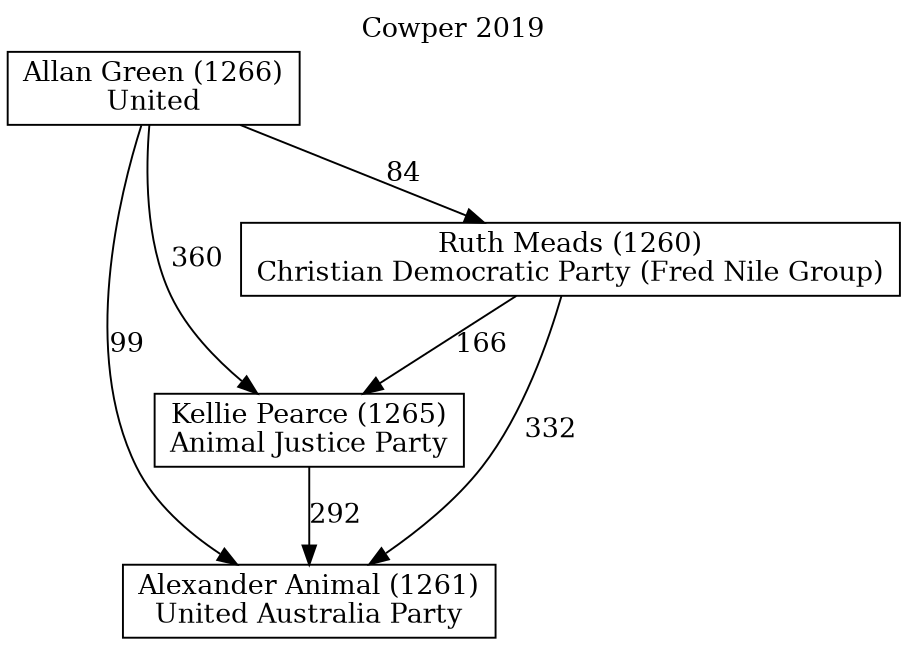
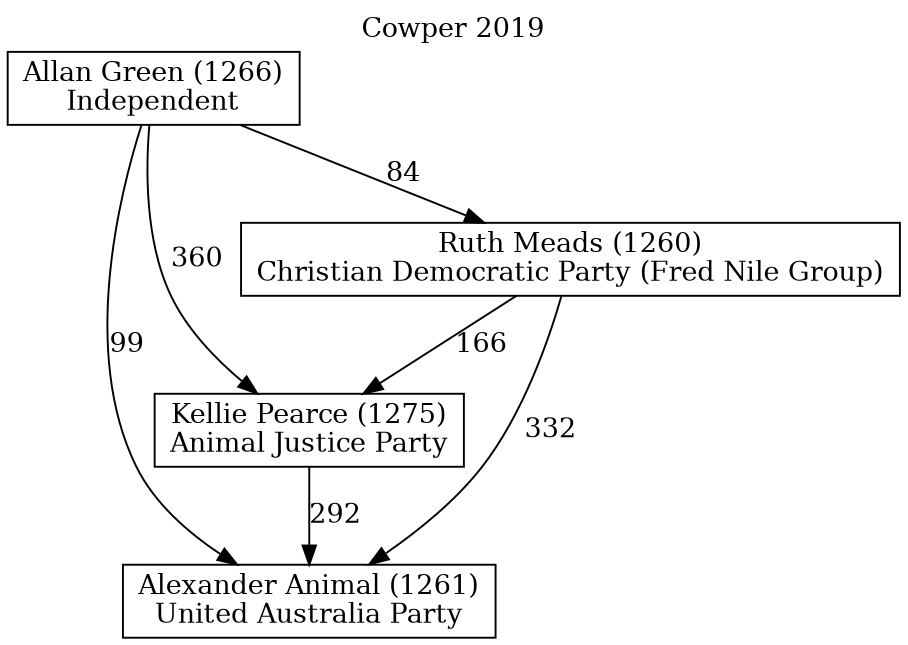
node "Allan Green (1266) United": label "Allan Green (1266) United" -> "Allan Green (1266) Independent"
node "Kellie Pearce (1265) Animal Justice Party": label "Kellie Pearce (1265) Animal Justice Party" -> "Kellie Pearce (1275) Animal Justice Party"
